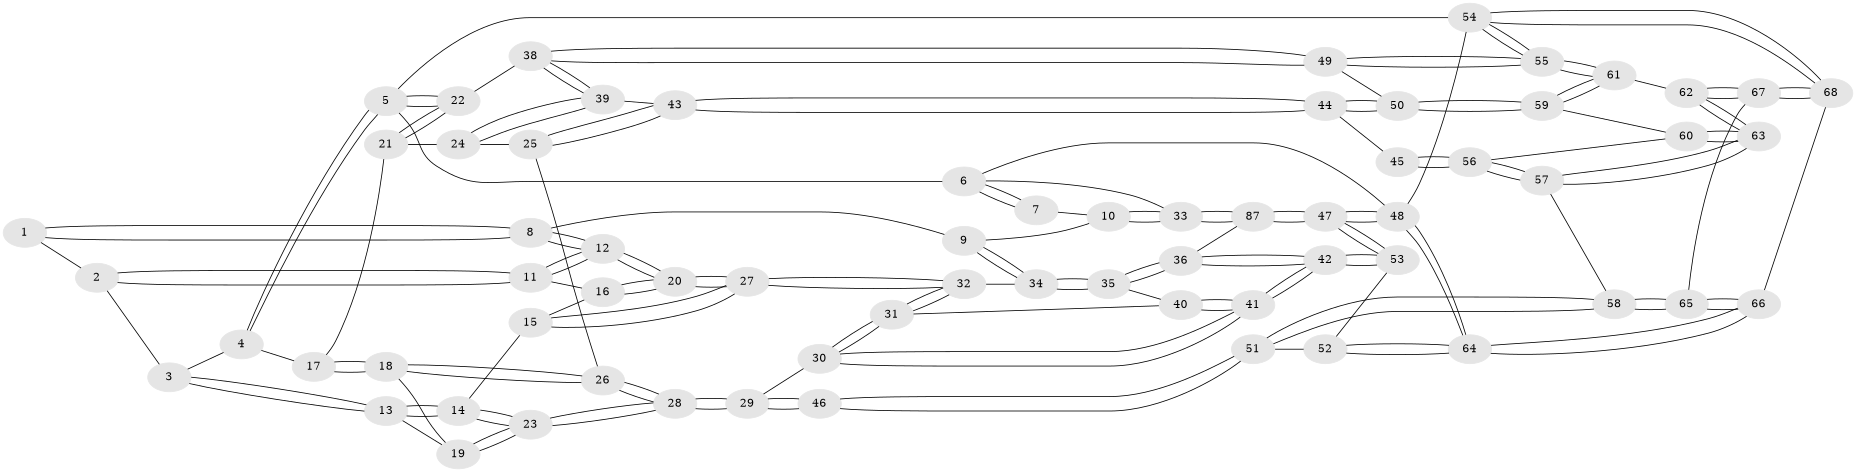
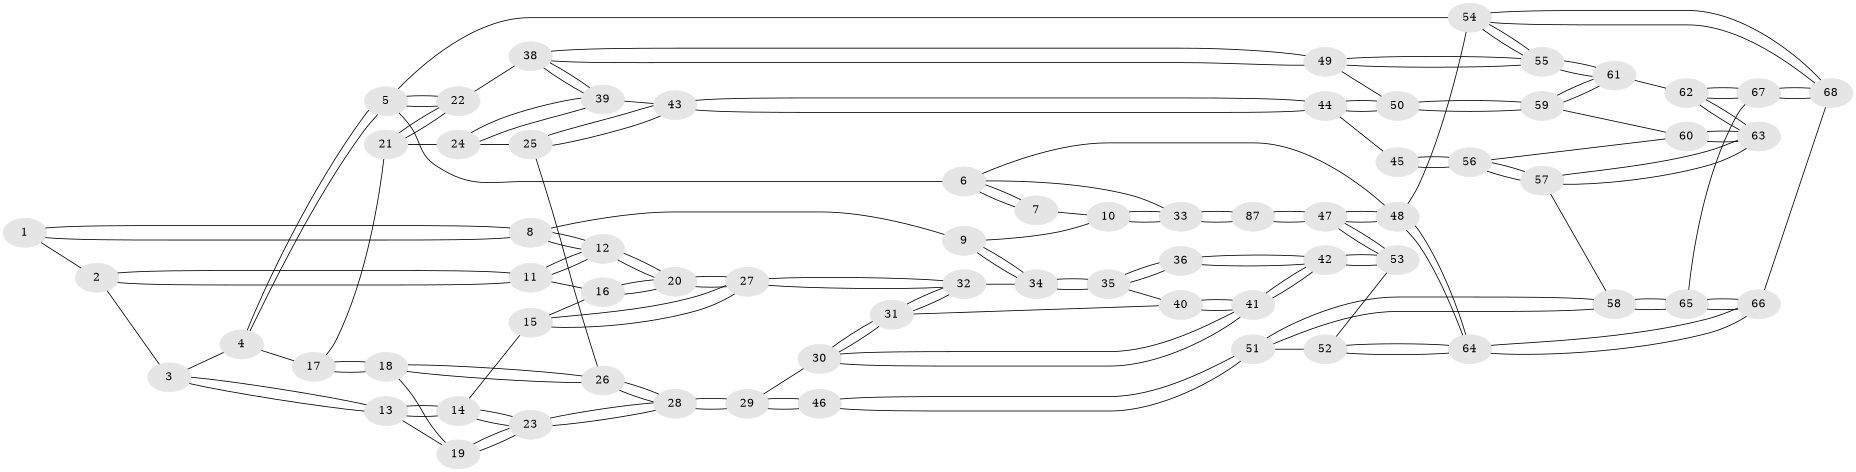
edge "87" -- "36": removed
